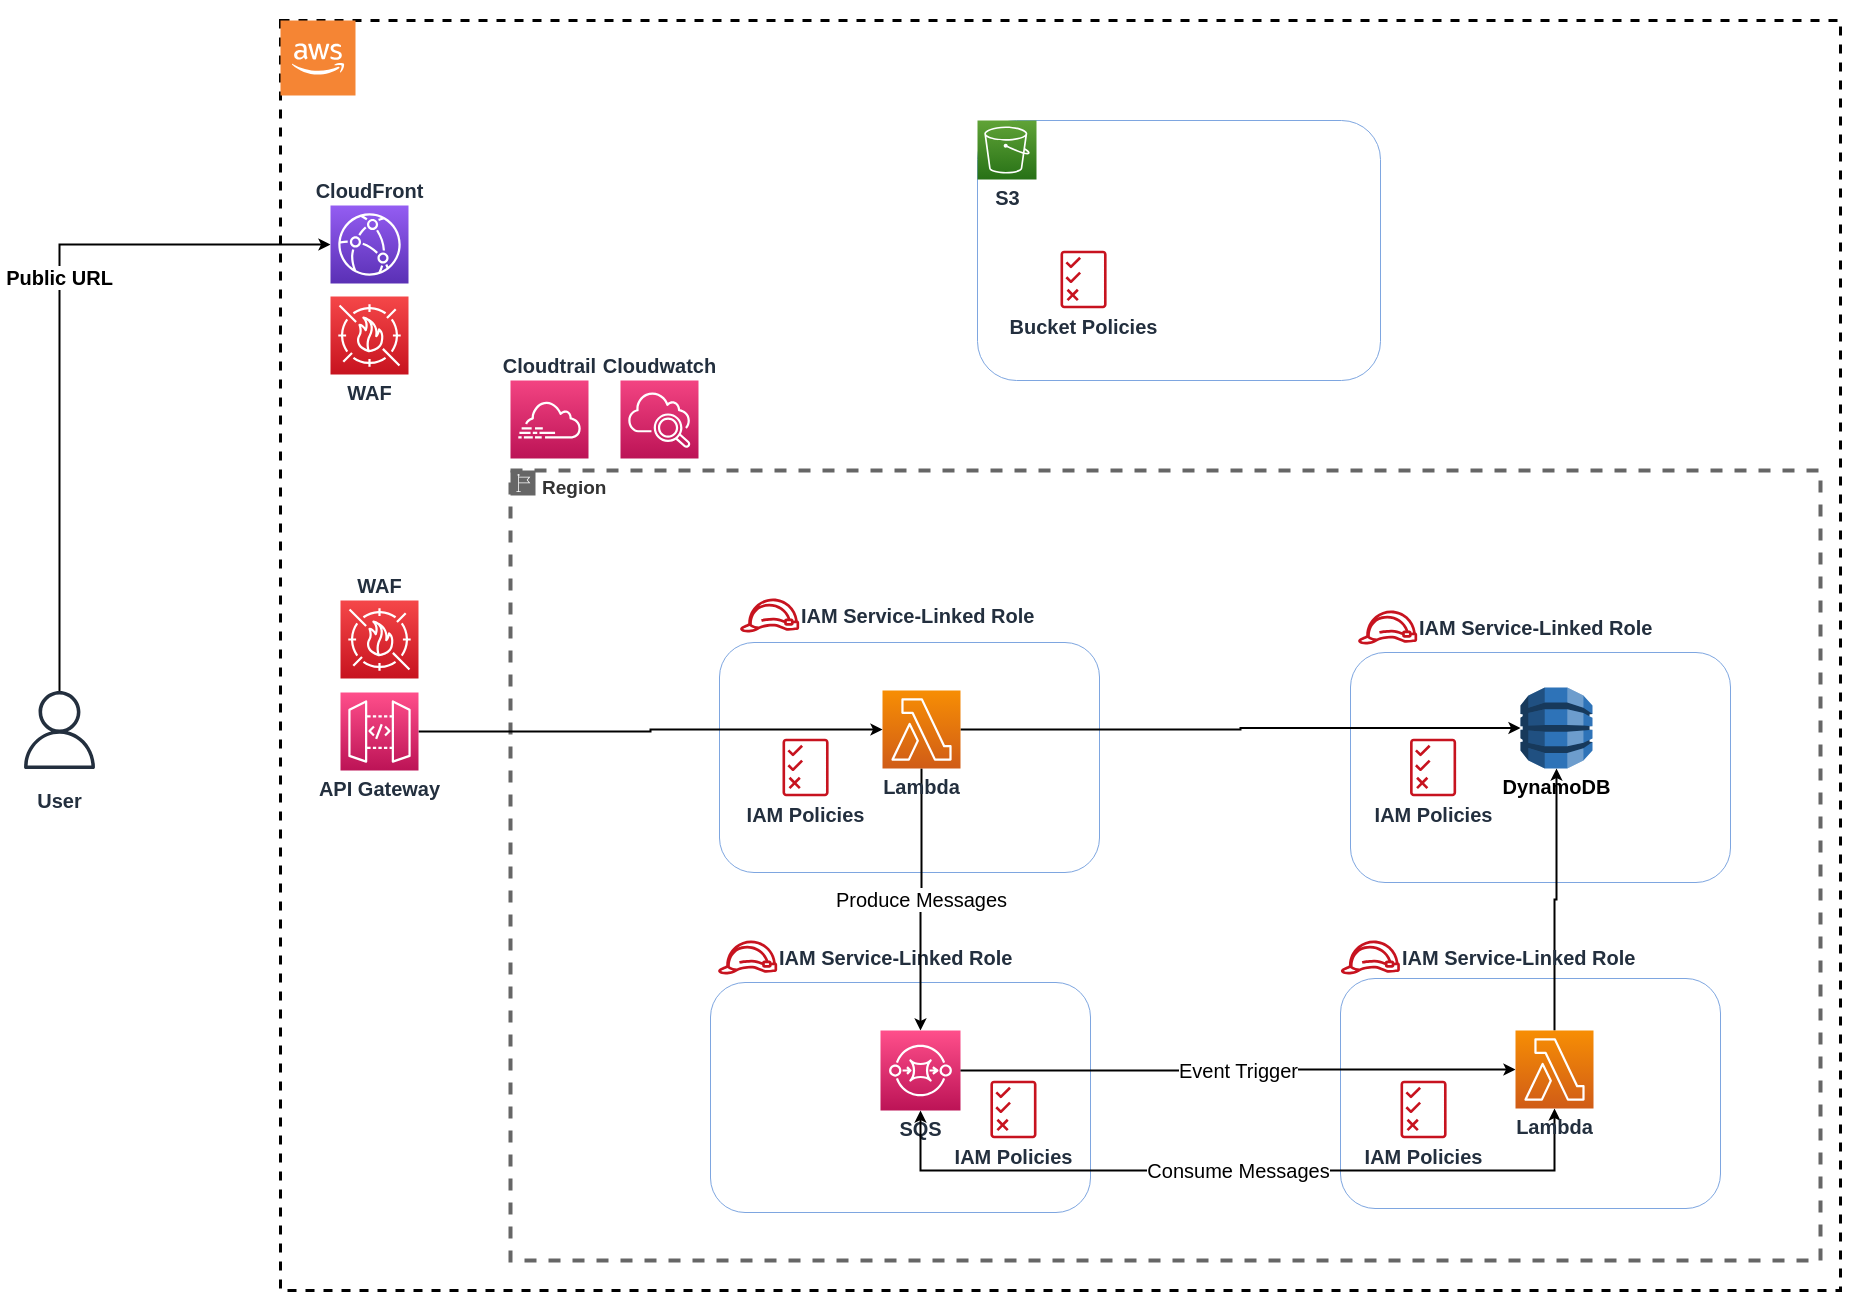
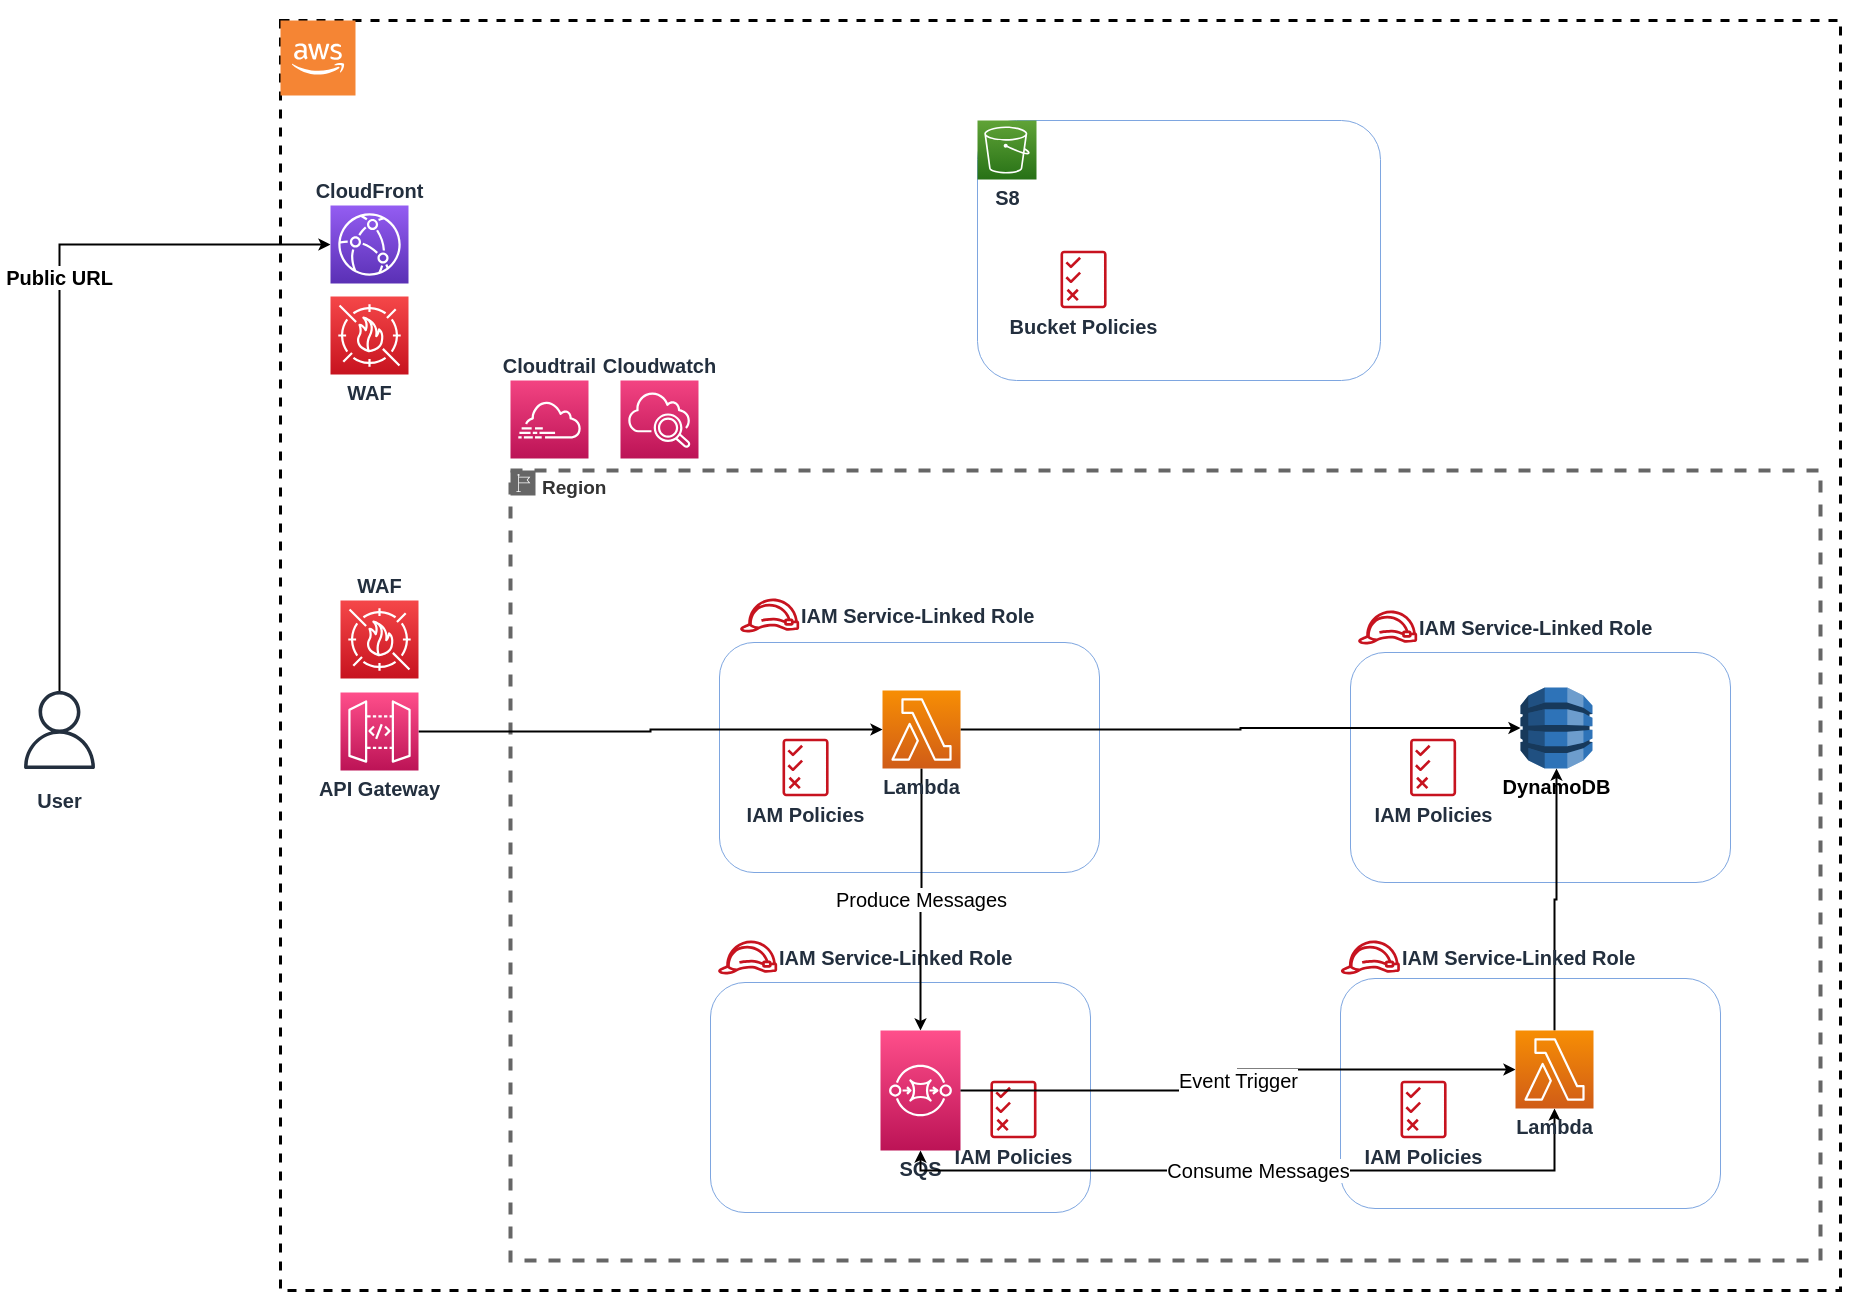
node "S3": label "S3" -> "S8"
node "SQS": size 80x80 -> 80x120
